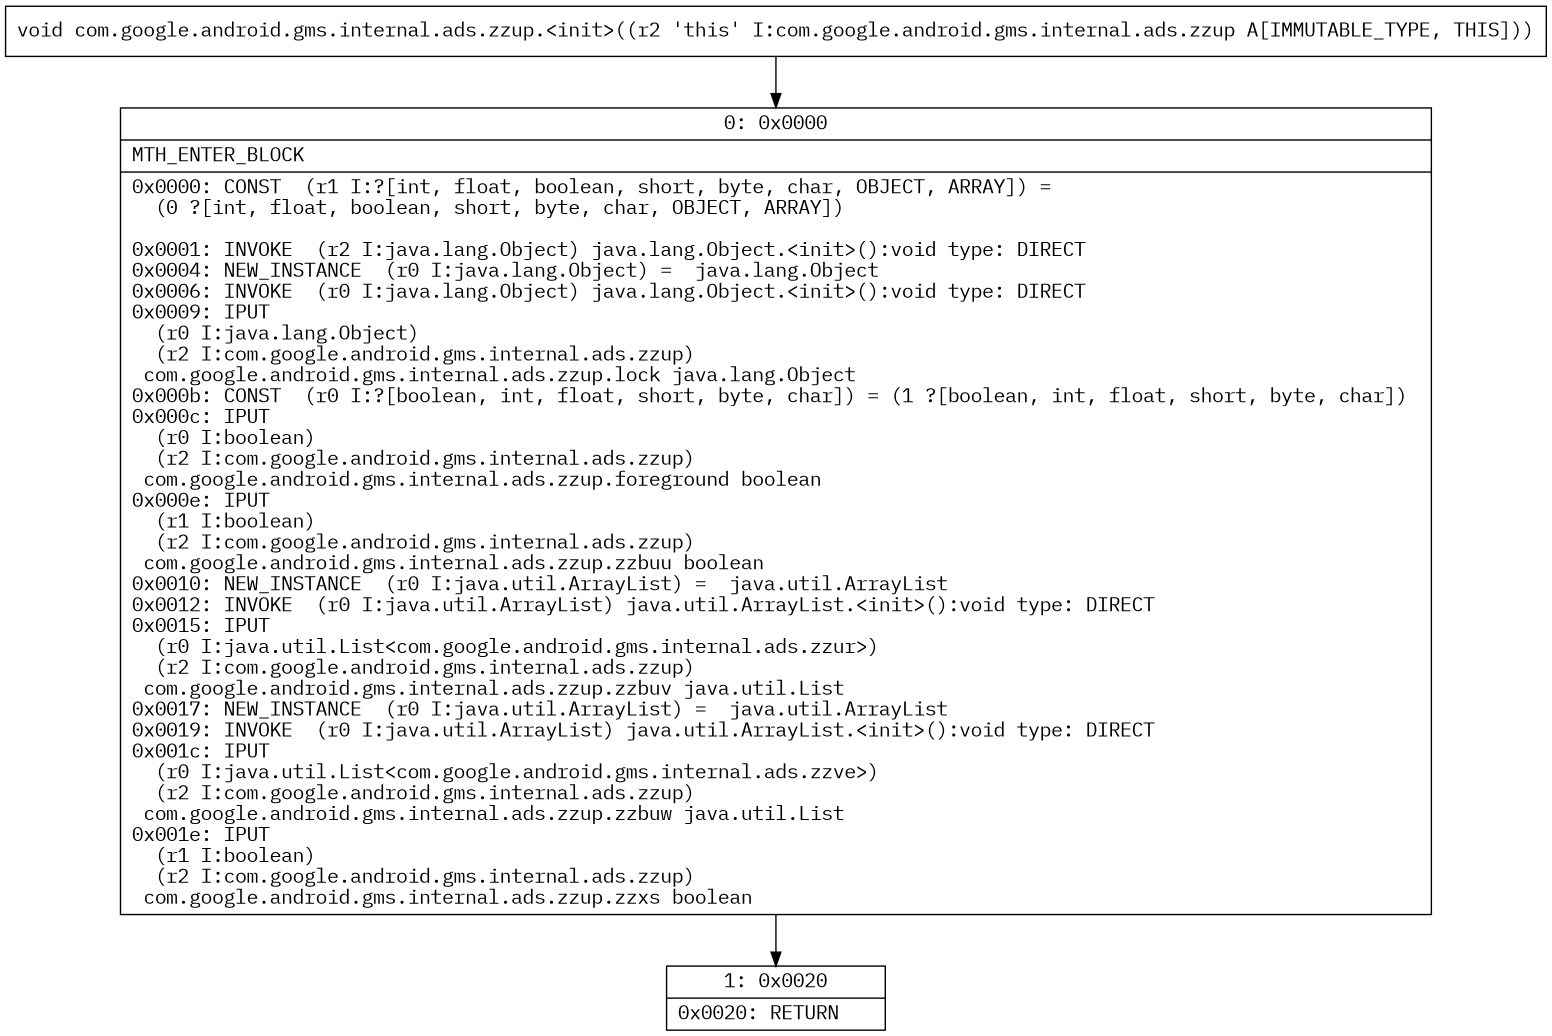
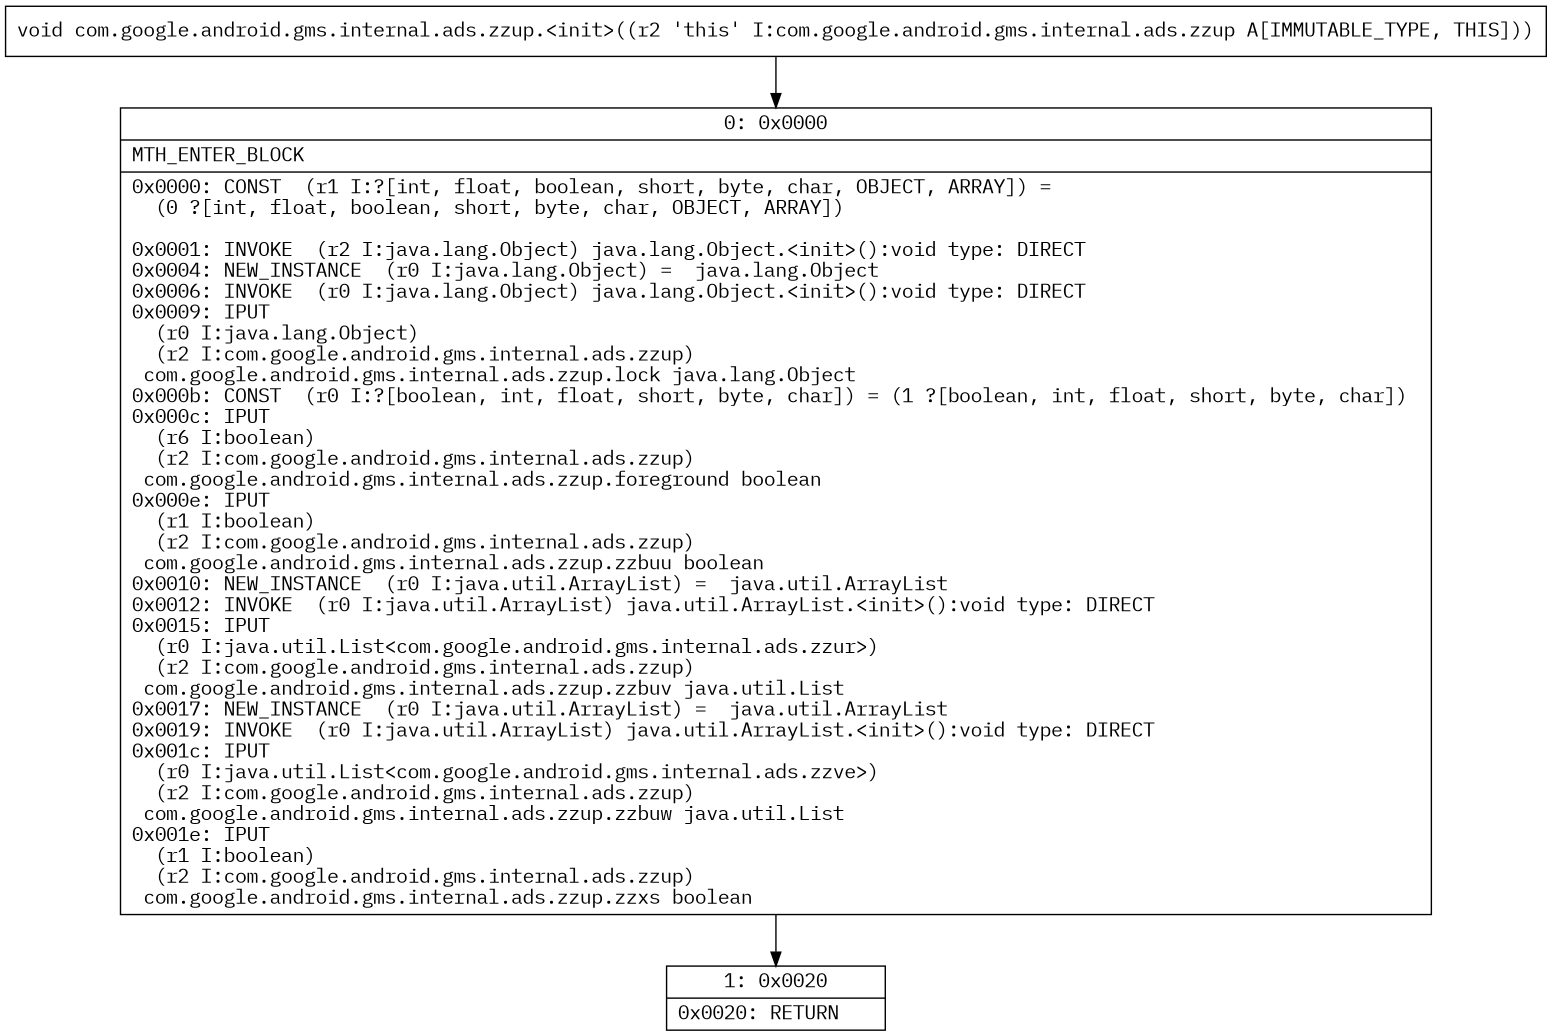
node "0: 0x0000": text "(r0 I:boolean)" -> "(r6 I:boolean)"
